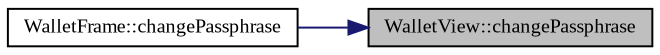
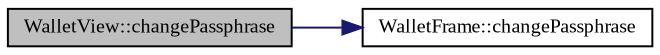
edge "WalletFrame::changePassphrase" -> "WalletView::changePassphrase": reversed
